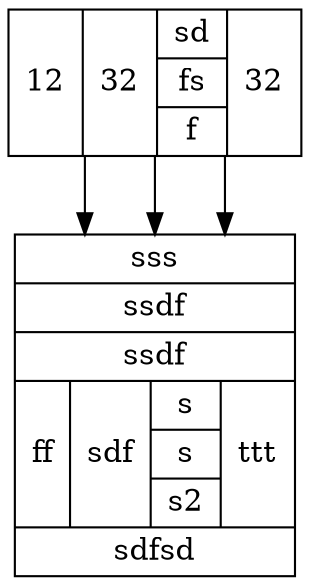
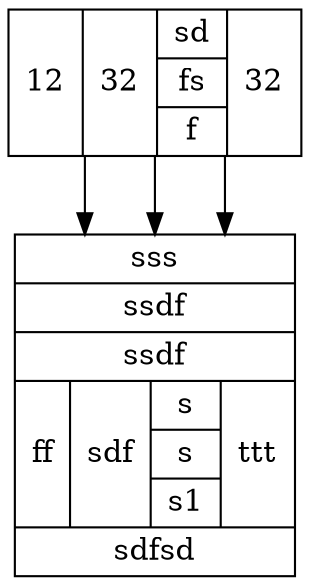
node "sss": text "s2" -> "s1"
